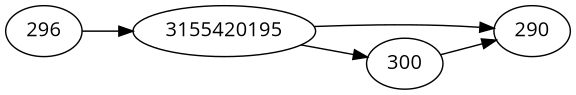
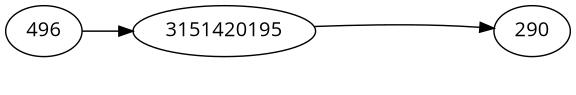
node "296": label "296" -> "496"
node "3155420195": label "3155420195" -> "3151420195"
node "300": removed
